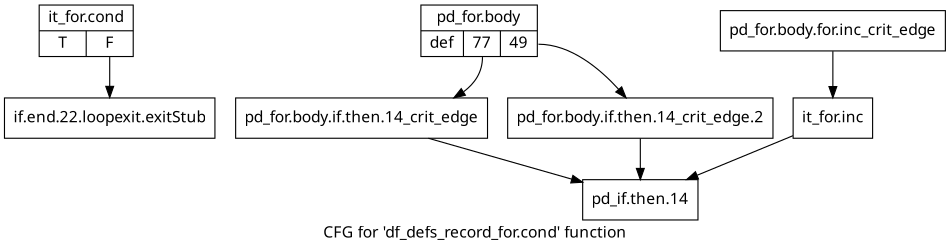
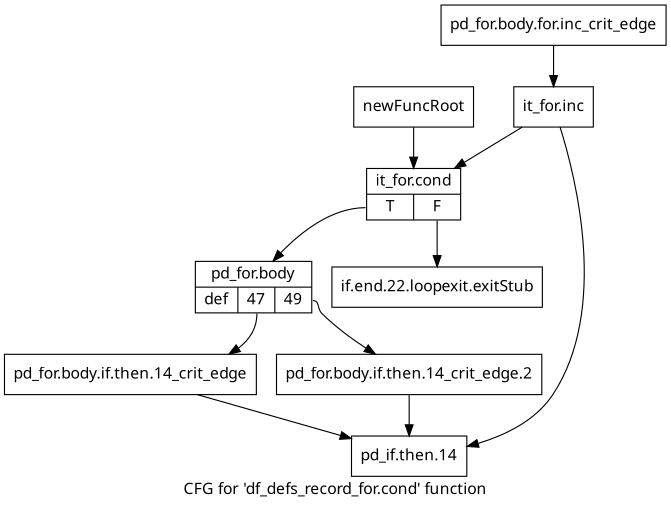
node "pd_for.body": text "77" -> "47"
node "newFuncRoot": added
edge "it_for.inc" -> "it_for.cond": added
edge "it_for.cond" -> "pd_for.body": added
